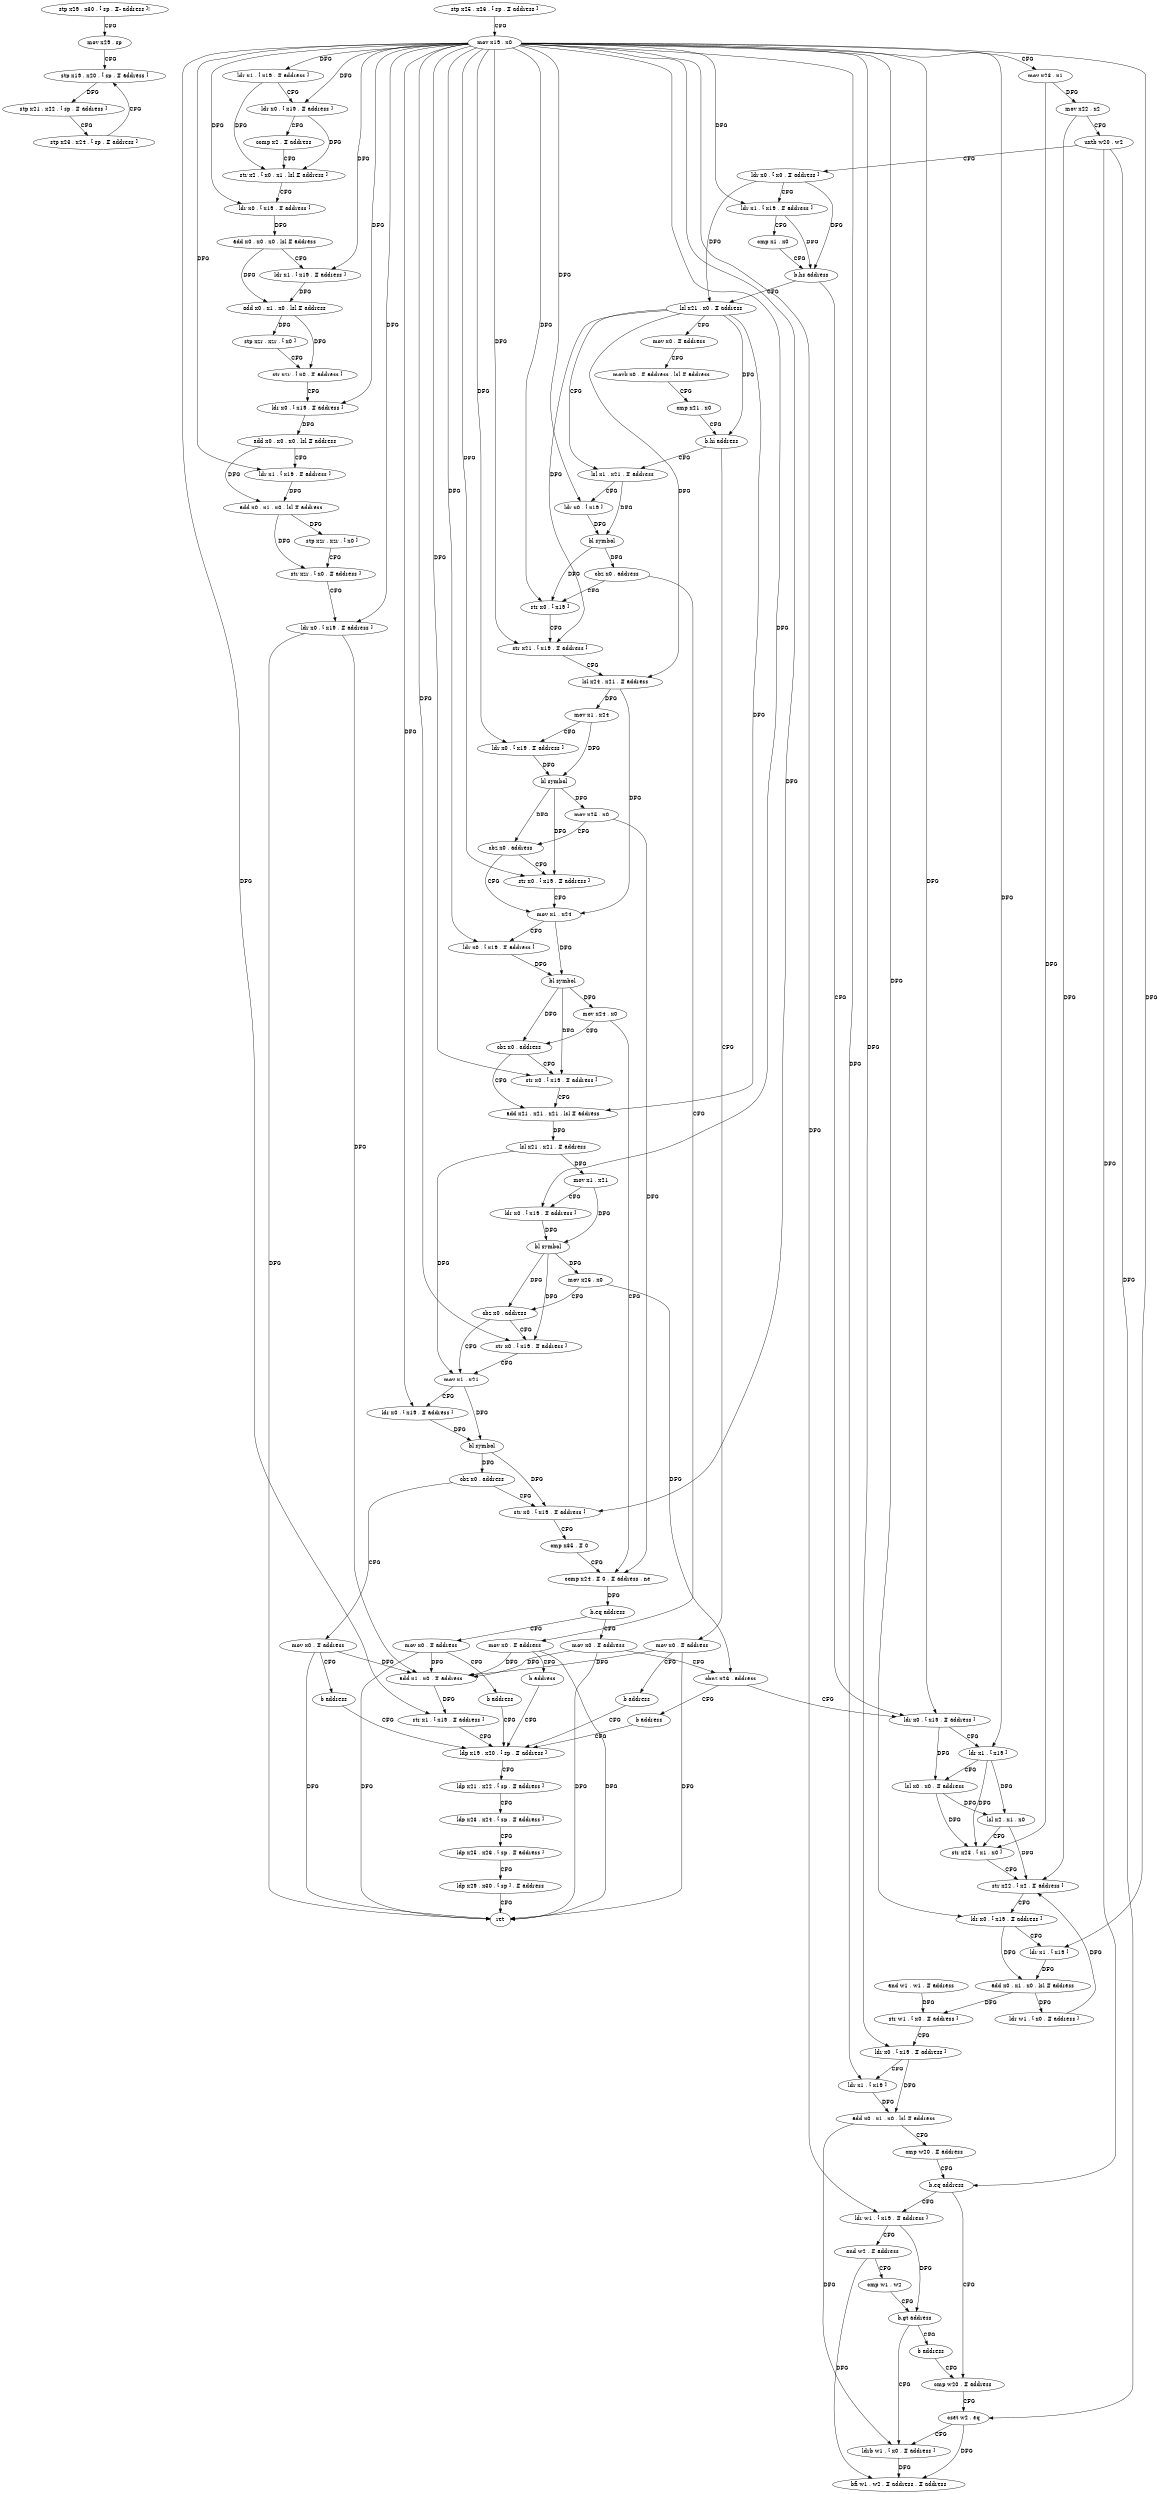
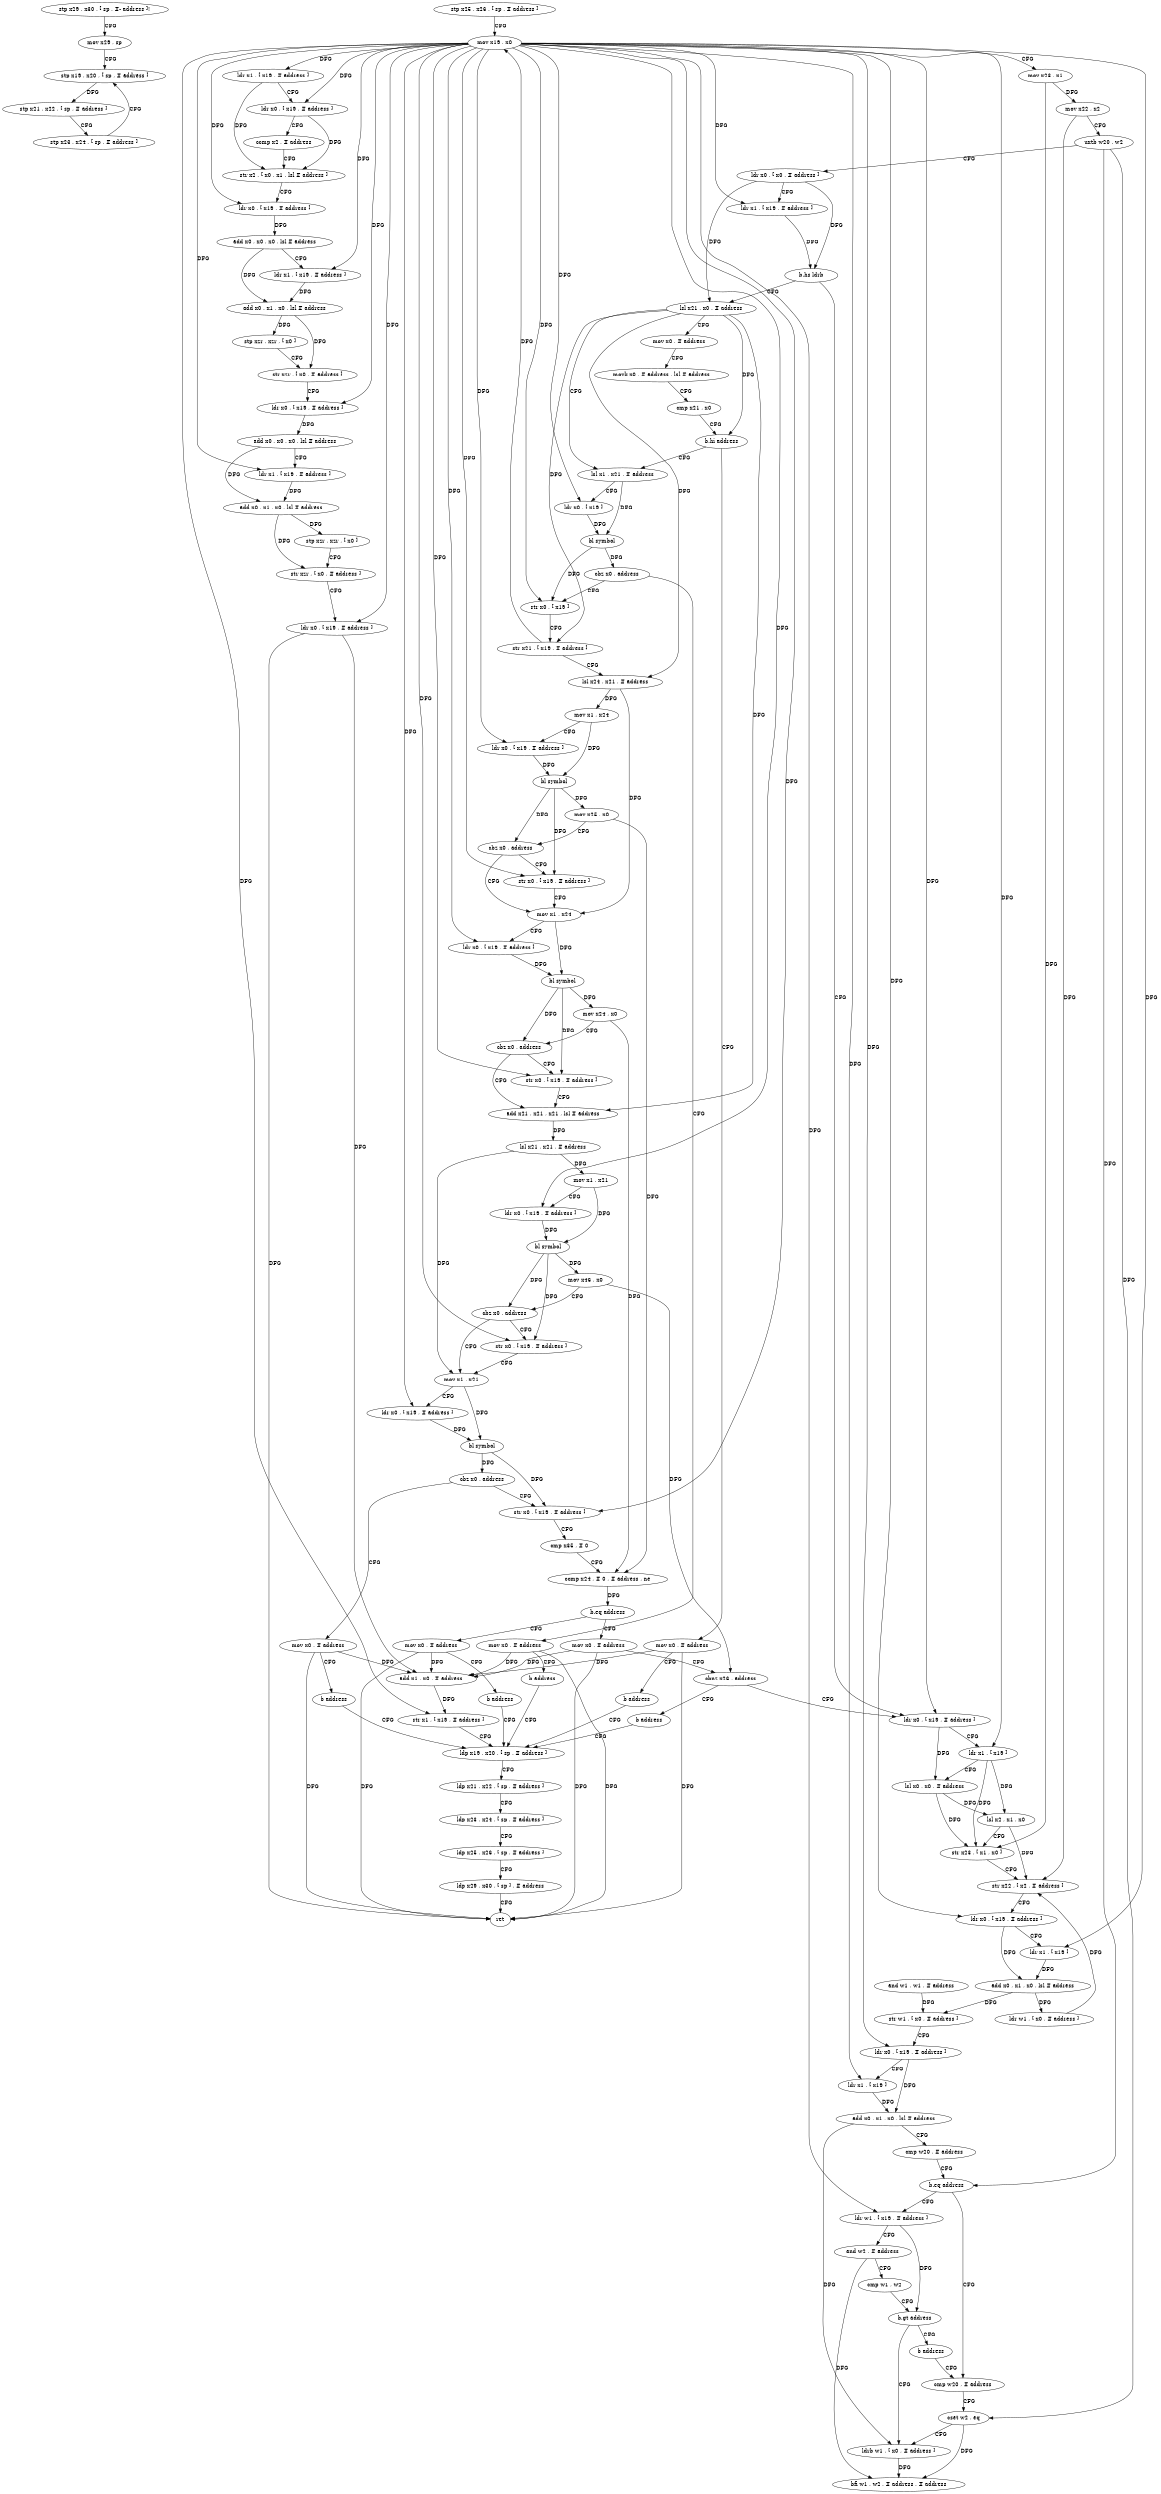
node "cmp x1 , x0": removed
node "b.hs address": label "b.hs address" -> "b.hs ldrb"
edge "mov x19 , x0" -> "str x21 , [ x19 , # address ]": reversed
node "mov x26 , x0": label "mov x26 , x0" -> "mov x46 , x0"
edge "mov x24 , x0" -> "ccmp x24 , # 0 , # address , ne": label "CFG" -> "DFG"
